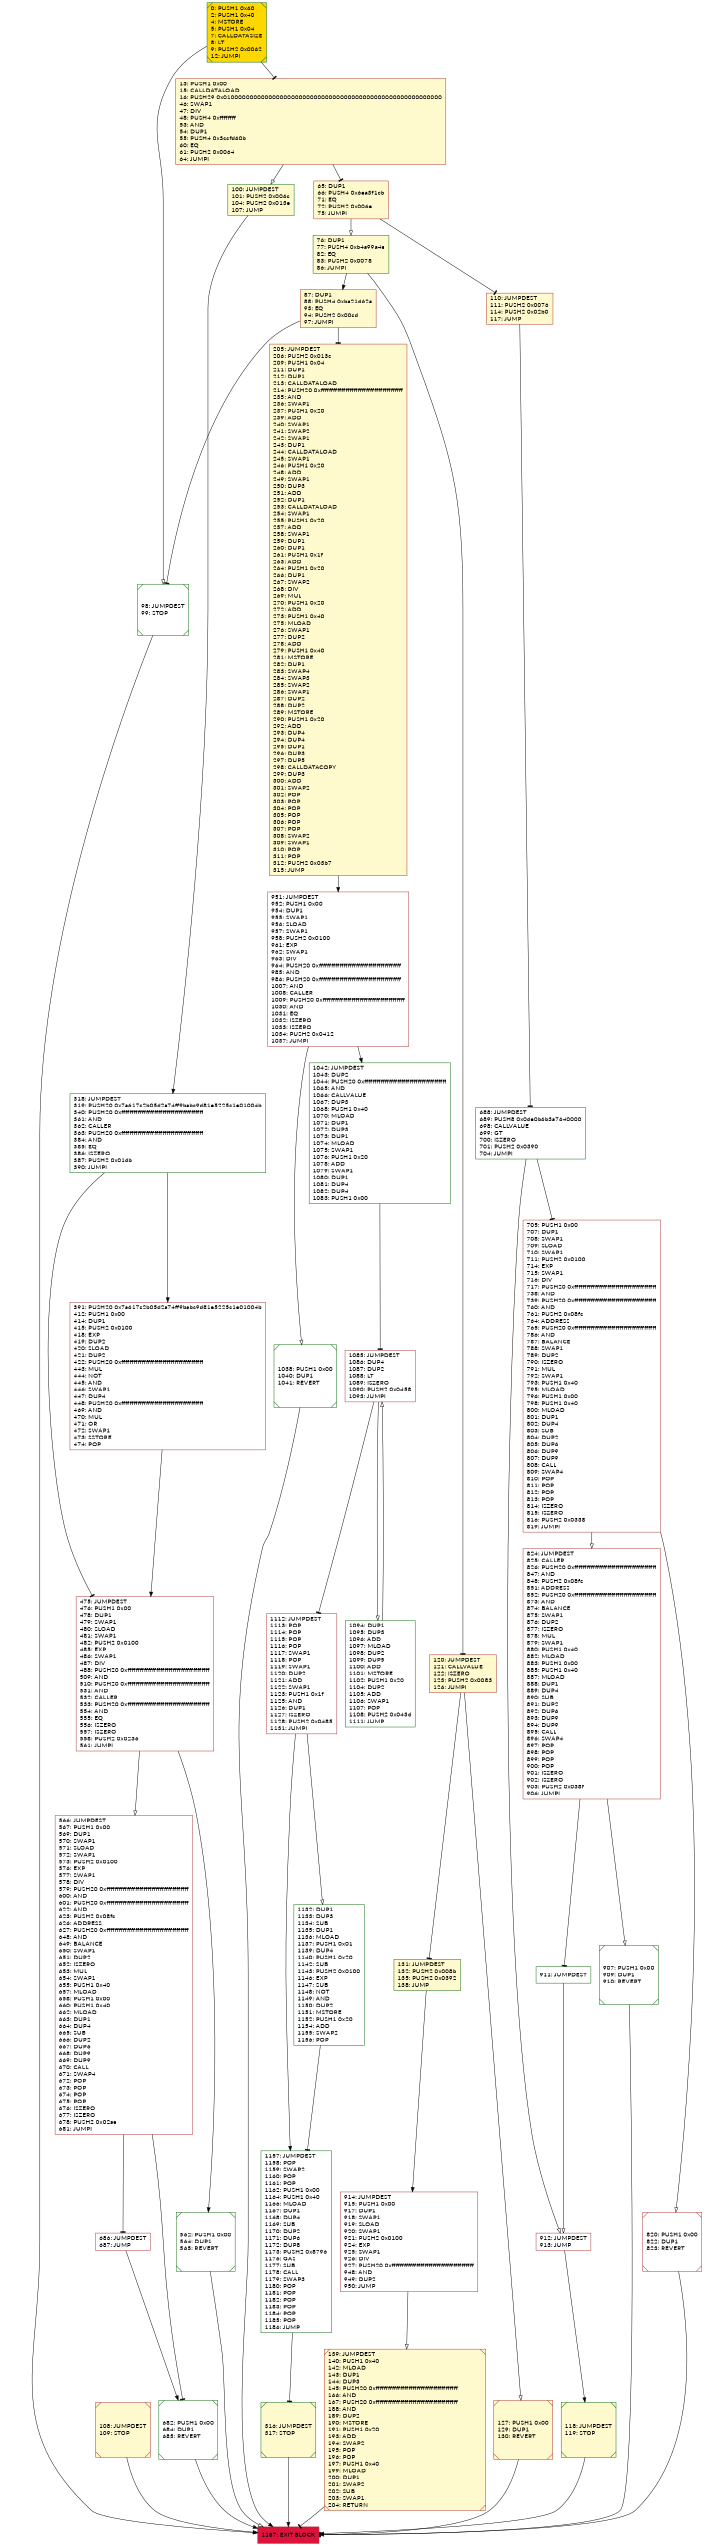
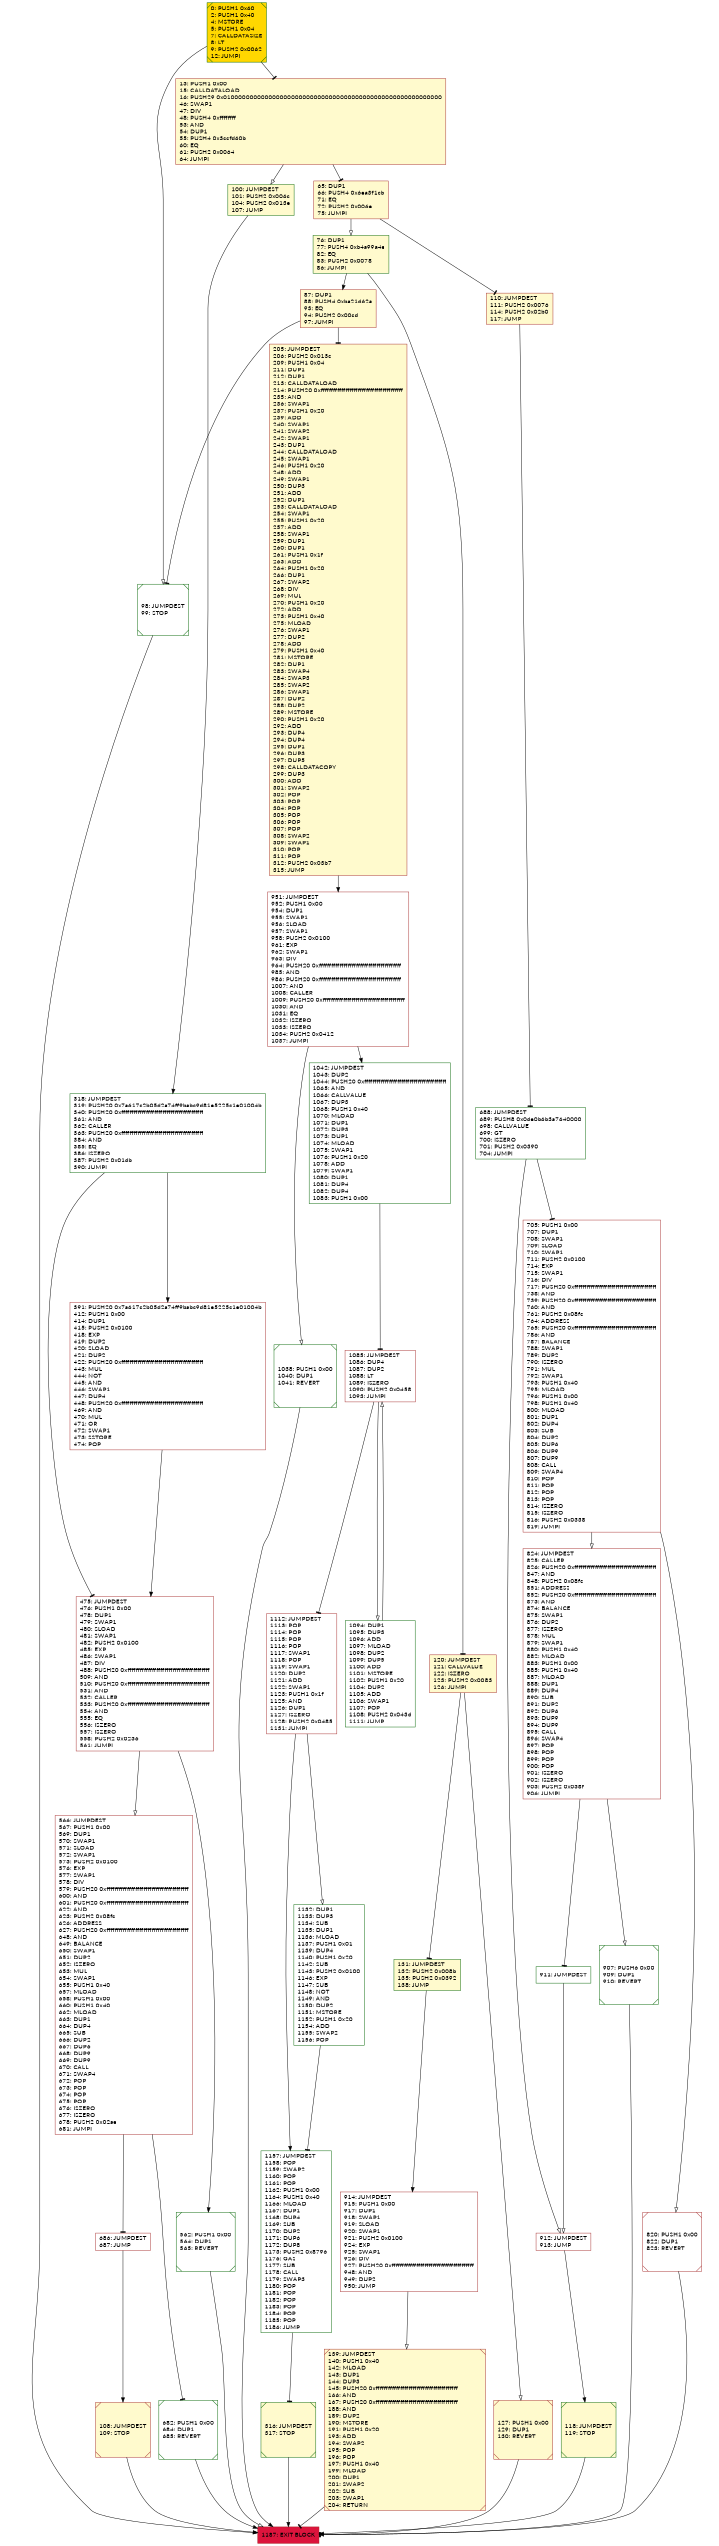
node "907: PUSH1 0x00 909: DUP1 910: REVERT": label "907: PUSH1 0x00 909: DUP1 910: REVERT" -> "907: PUSH6 0x00 909: DUP1 910: REVERT"
edge "686: JUMPDEST 687: JUMP" -> "682: PUSH1 0x00 684: DUP1 685: REVERT": now "686: JUMPDEST 687: JUMP" -> "108: JUMPDEST 109: STOP"
